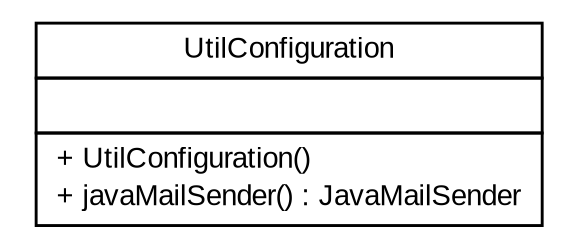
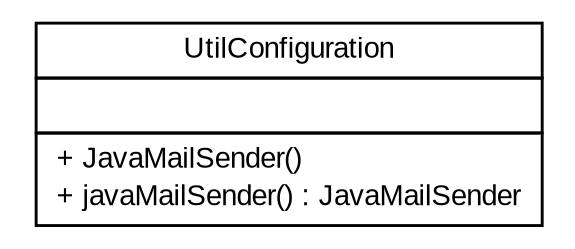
node "UtilConfiguration": text "+ UtilConfiguration()" -> "+ JavaMailSender()"
